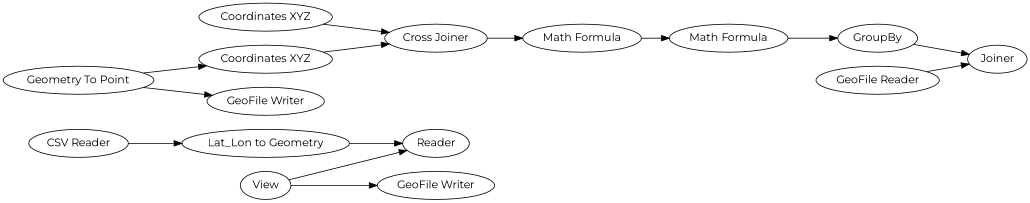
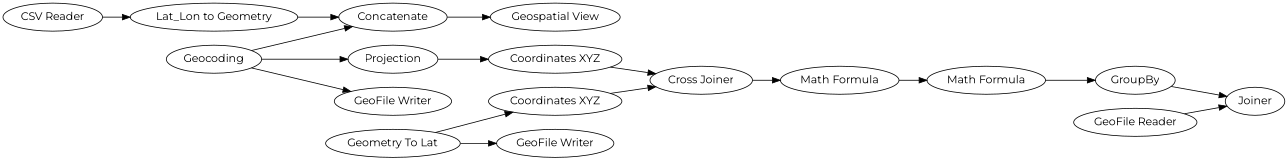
node "Geospatial View": added
node "Projection": added
node "Geometry To Point": label "Geometry To Point" -> "Geometry To Lat"
node "Reader": label "Reader" -> "Concatenate"
node "View": label "View" -> "Geocoding"
